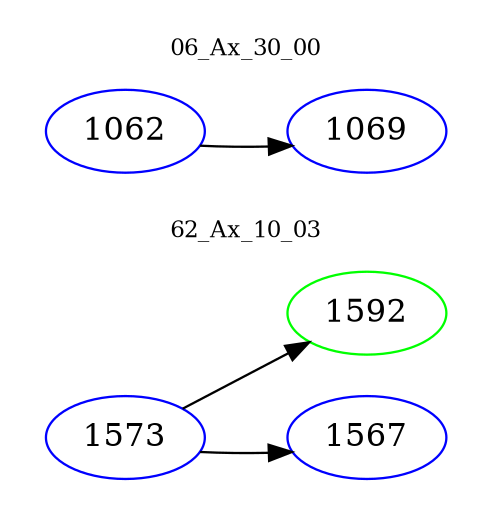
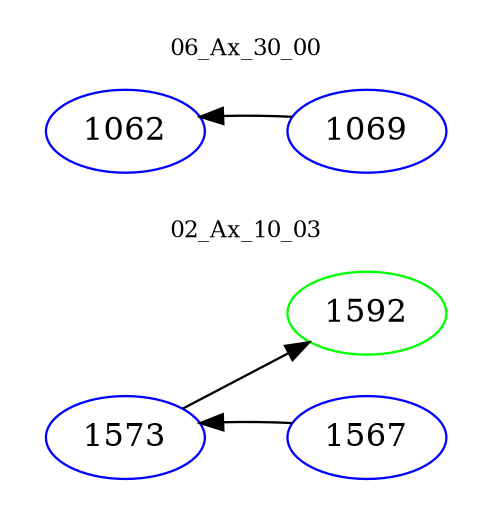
edge "1062" -> "1069": reversed
cluster "62_Ax_10_03": label "62_Ax_10_03" -> "02_Ax_10_03"
edge "1573" -> "1567": reversed
